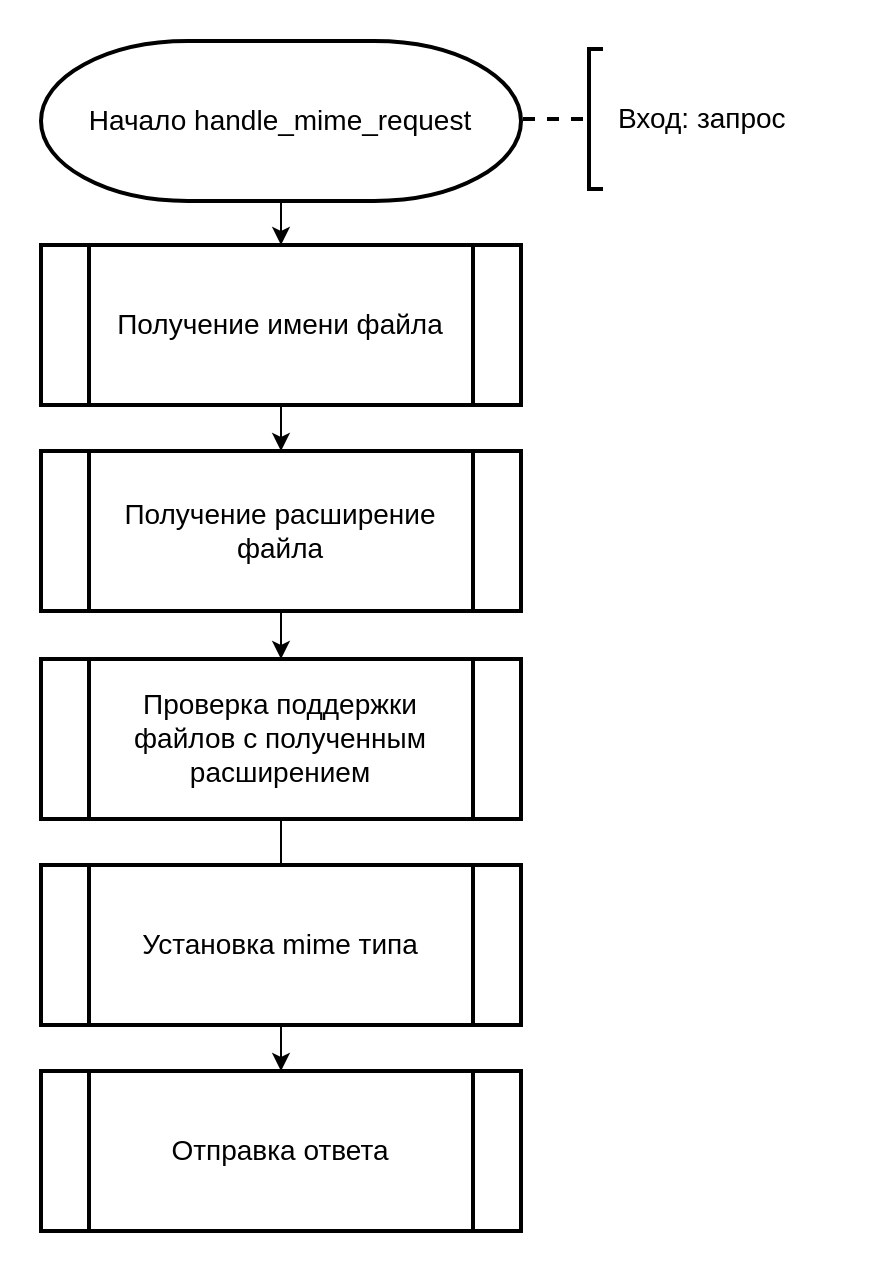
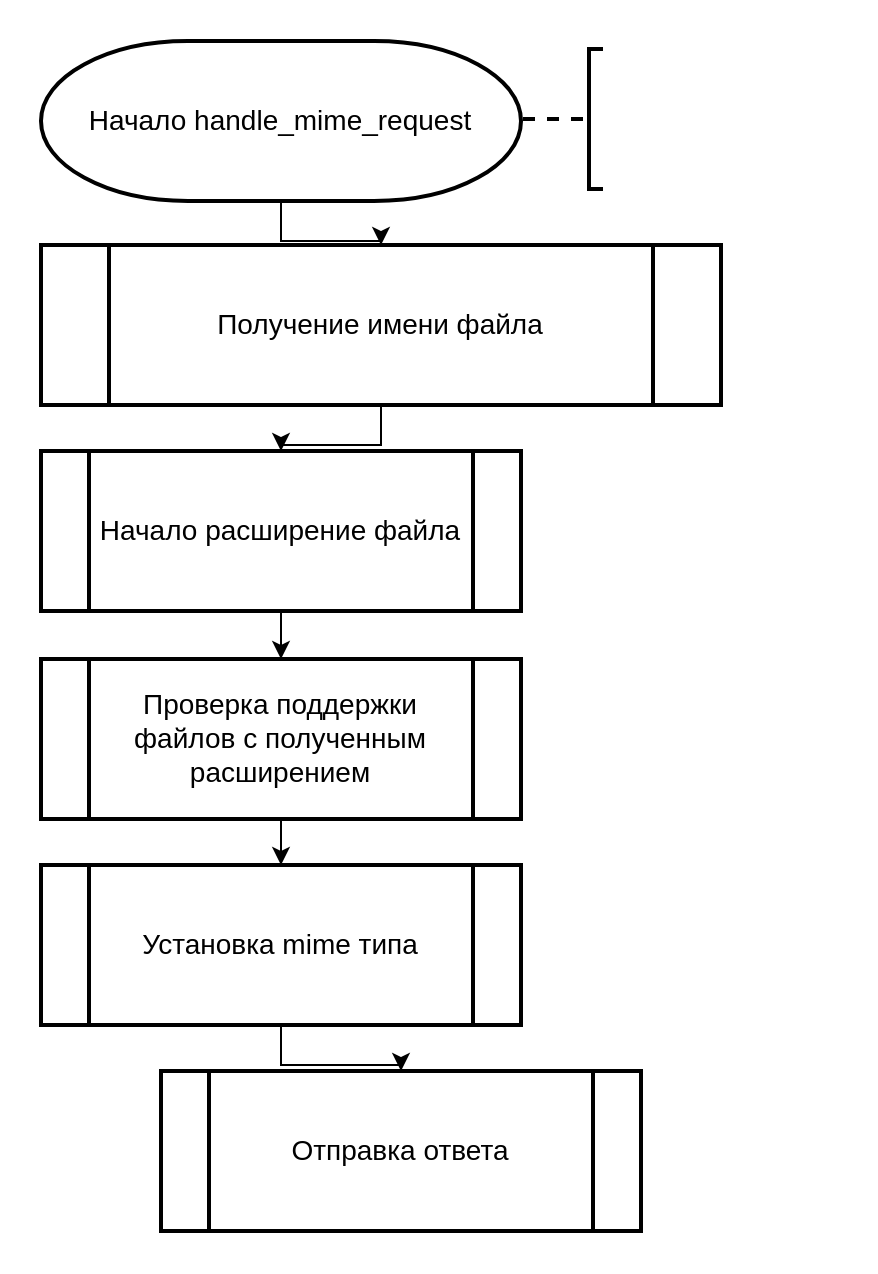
node "Вход: запрос": removed
node "Получение имени файла": size 480x160 -> 680x160
node "Получение расширение файла": label "Получение расширение файла" -> "Начало расширение файла"
edge "Проверка поддержки файлов с полученным расширением" -- "Установка mime типа": arrowhead none -> classic
node "Отправка ответа": moved (281, 1151) -> (401, 1151)
